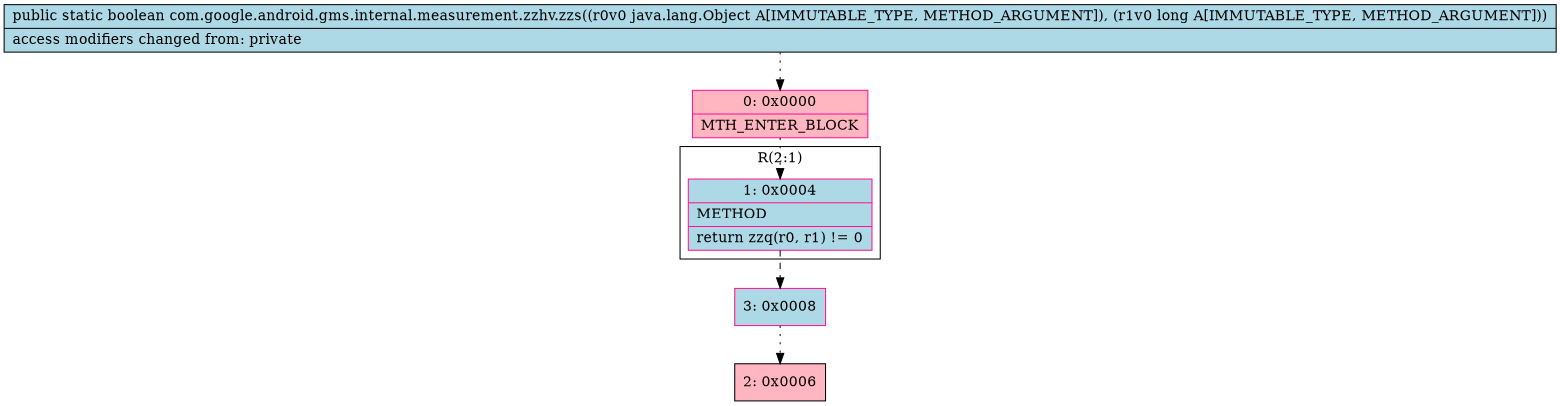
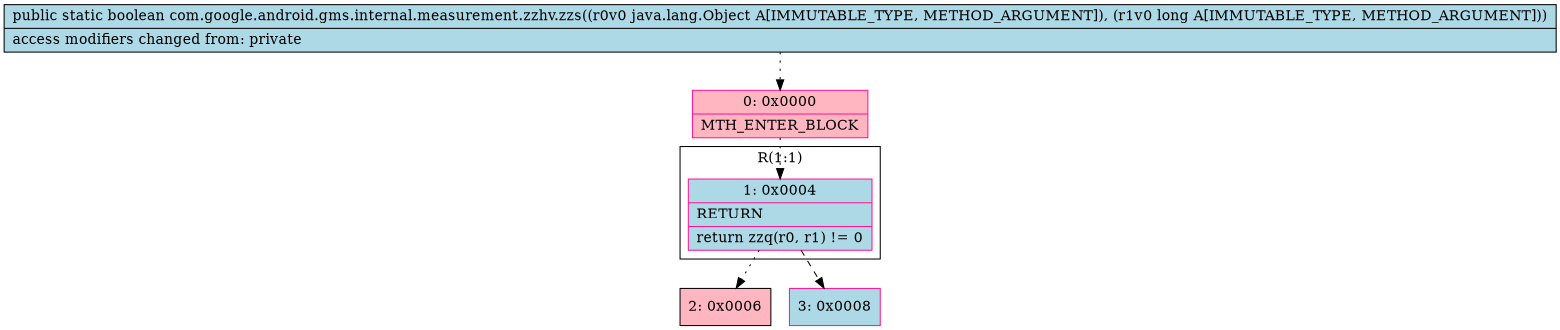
cluster "R(2:1)": label "R(2:1)" -> "R(1:1)"
node "1: 0x0004": text "METHOD" -> "RETURN"
edge "3: 0x0008" -> "2: 0x0006": now "1: 0x0004" -> "2: 0x0006"
